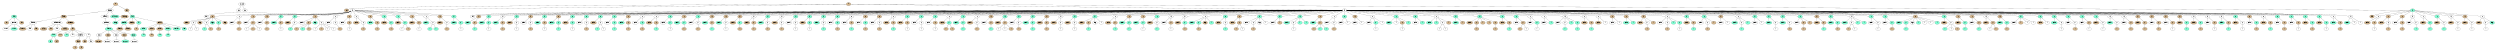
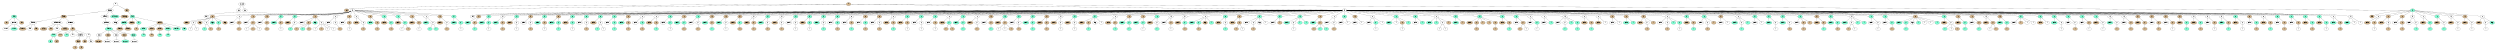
node "TEI": fillcolor tan -> white
node "sourceDesc": fillcolor tan -> white
node "change": fillcolor aquamarine -> white
